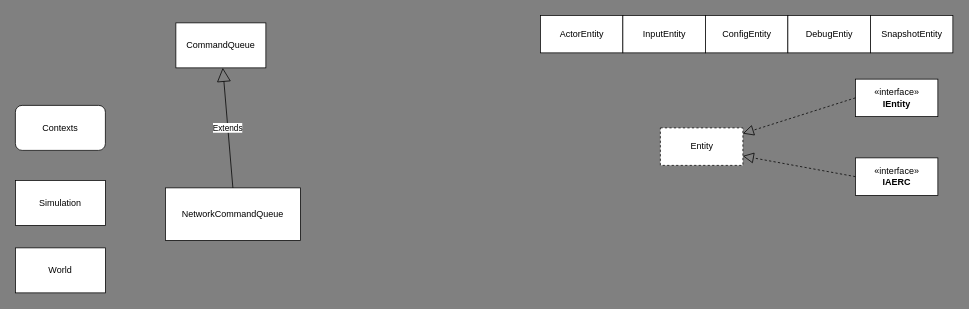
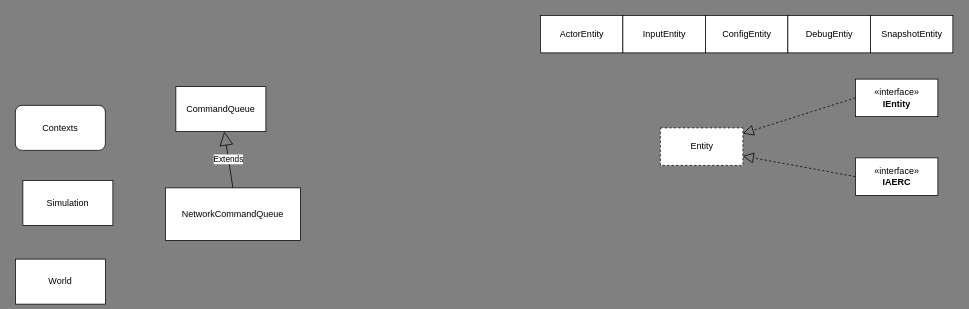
node "CommandQueue": moved (221, 45) -> (221, 109)
node "Simulation": moved (60, 203) -> (68, 203)
node "World": moved (60, 270) -> (60, 282)
